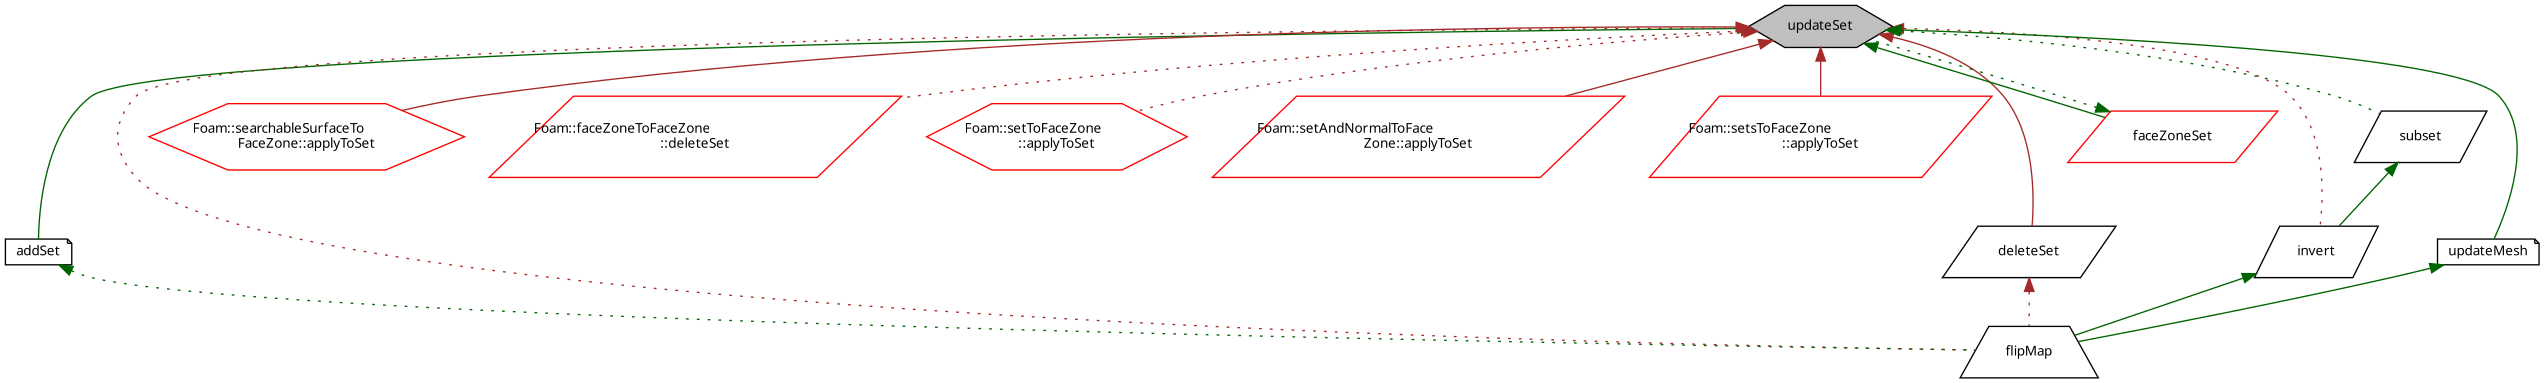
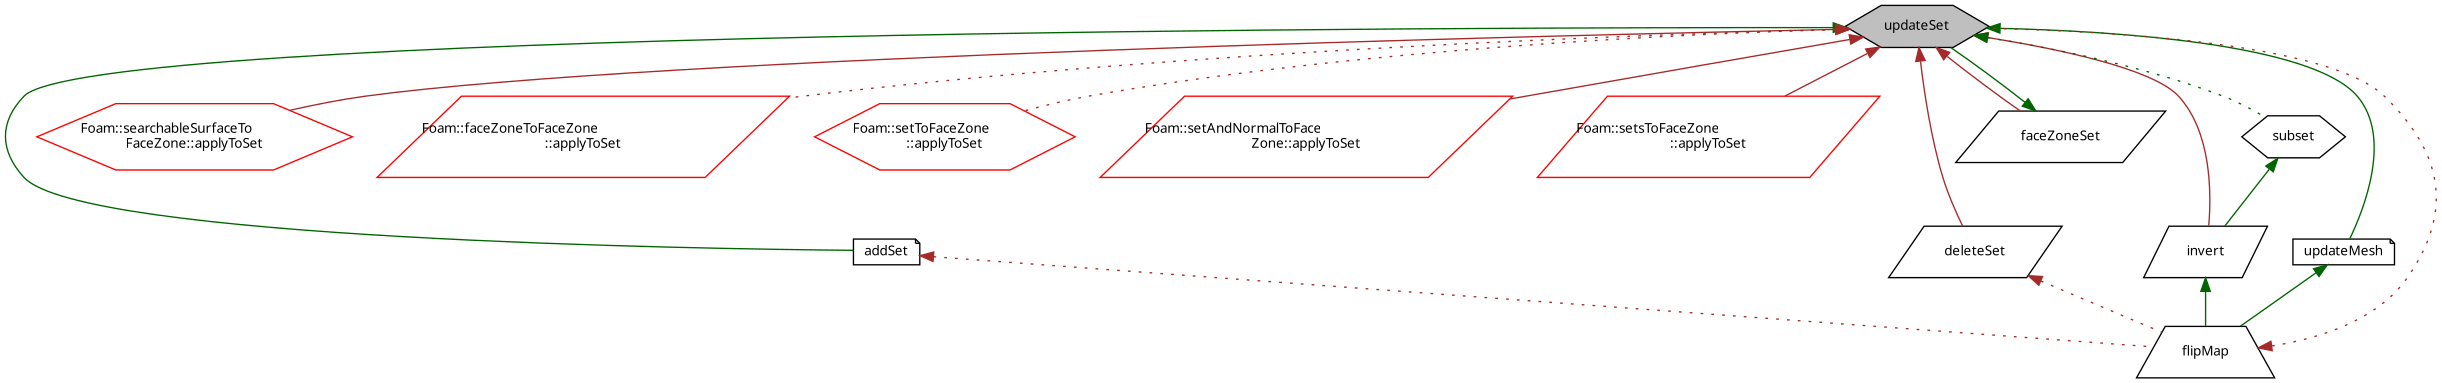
edge "invert" -> "updateSet": style dotted -> solid
edge "updateSet" -> "faceZoneSet": style dotted -> solid
edge "faceZoneSet" -> "updateSet": color darkgreen -> brown
node "Foam::faceZoneToFaceZone ::deleteSet": label "Foam::faceZoneToFaceZone ::deleteSet" -> "Foam::faceZoneToFaceZone ::applyToSet"
node "faceZoneSet": color red -> black
node "subset": shape parallelogram -> hexagon
edge "flipMap" -> "updateSet": reversed
edge "flipMap" -> "addSet": color darkgreen -> brown
